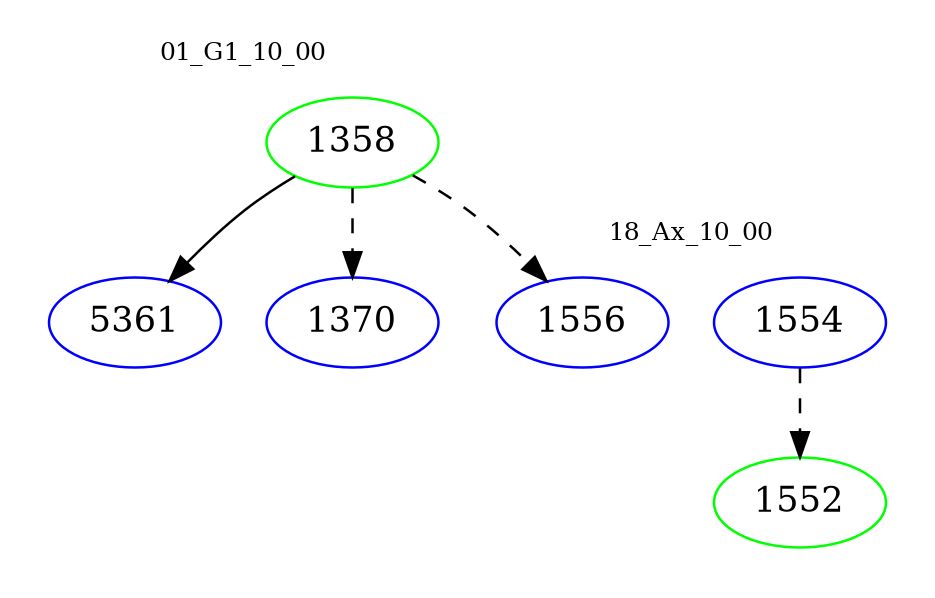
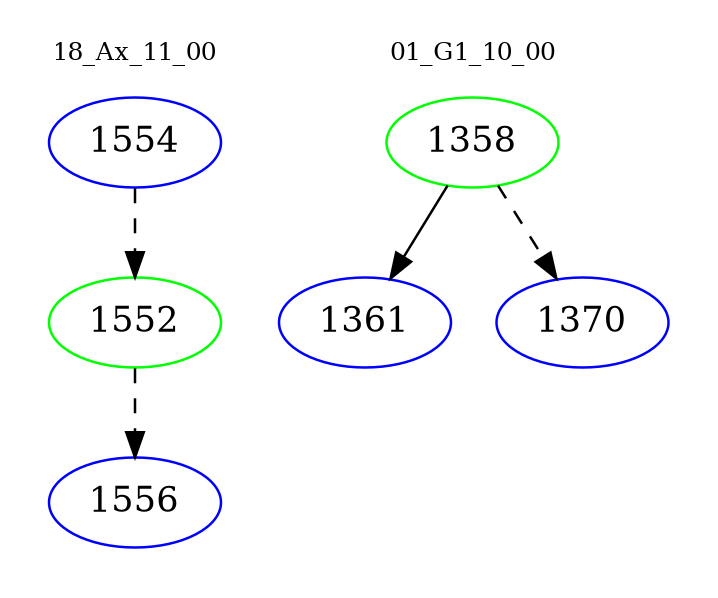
edge "1358" -> "1556": now "1552" -> "1556"
cluster "18_Ax_10_00": label "18_Ax_10_00" -> "18_Ax_11_00"
node "5361": label "5361" -> "1361"
